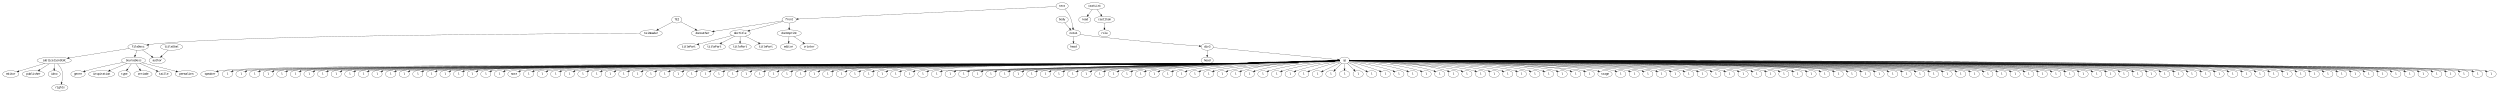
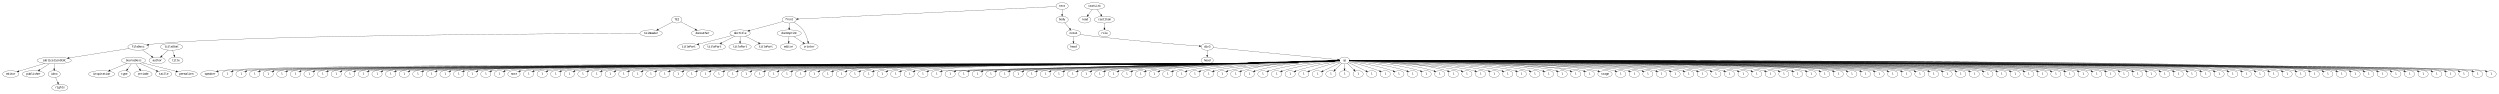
edge "text" -> "note1": now "text" -> "body"
edge "front" -> "docAuthor": now "front" -> "printer"
edge "fileDesc" -> "SourceDesc": removed
node "title": added
edge "publicationStmt" -> "rights": now "idno" -> "rights"
node "genre": removed
